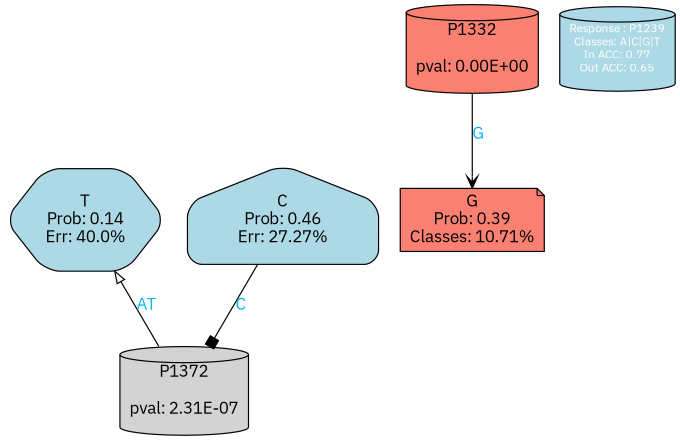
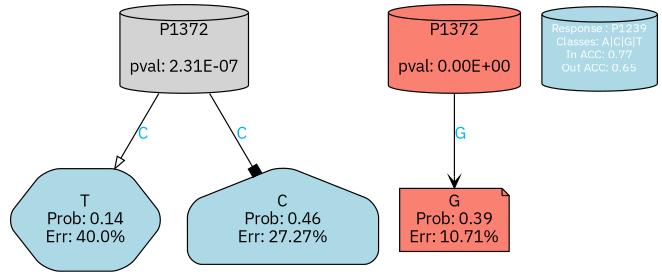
node "P1332 pval: 0.00E+00": label "P1332 pval: 0.00E+00" -> "P1372 pval: 0.00E+00"
node "G Prob: 0.39 Classes: 10.71%": label "G Prob: 0.39 Classes: 10.71%" -> "G Prob: 0.39 Err: 10.71%"
edge "C Prob: 0.46 Err: 27.27%" -> "P1372 pval: 2.31E-07": reversed
edge "P1372 pval: 2.31E-07" -> "T Prob: 0.14 Err: 40.0%": label "AT" -> "C"
